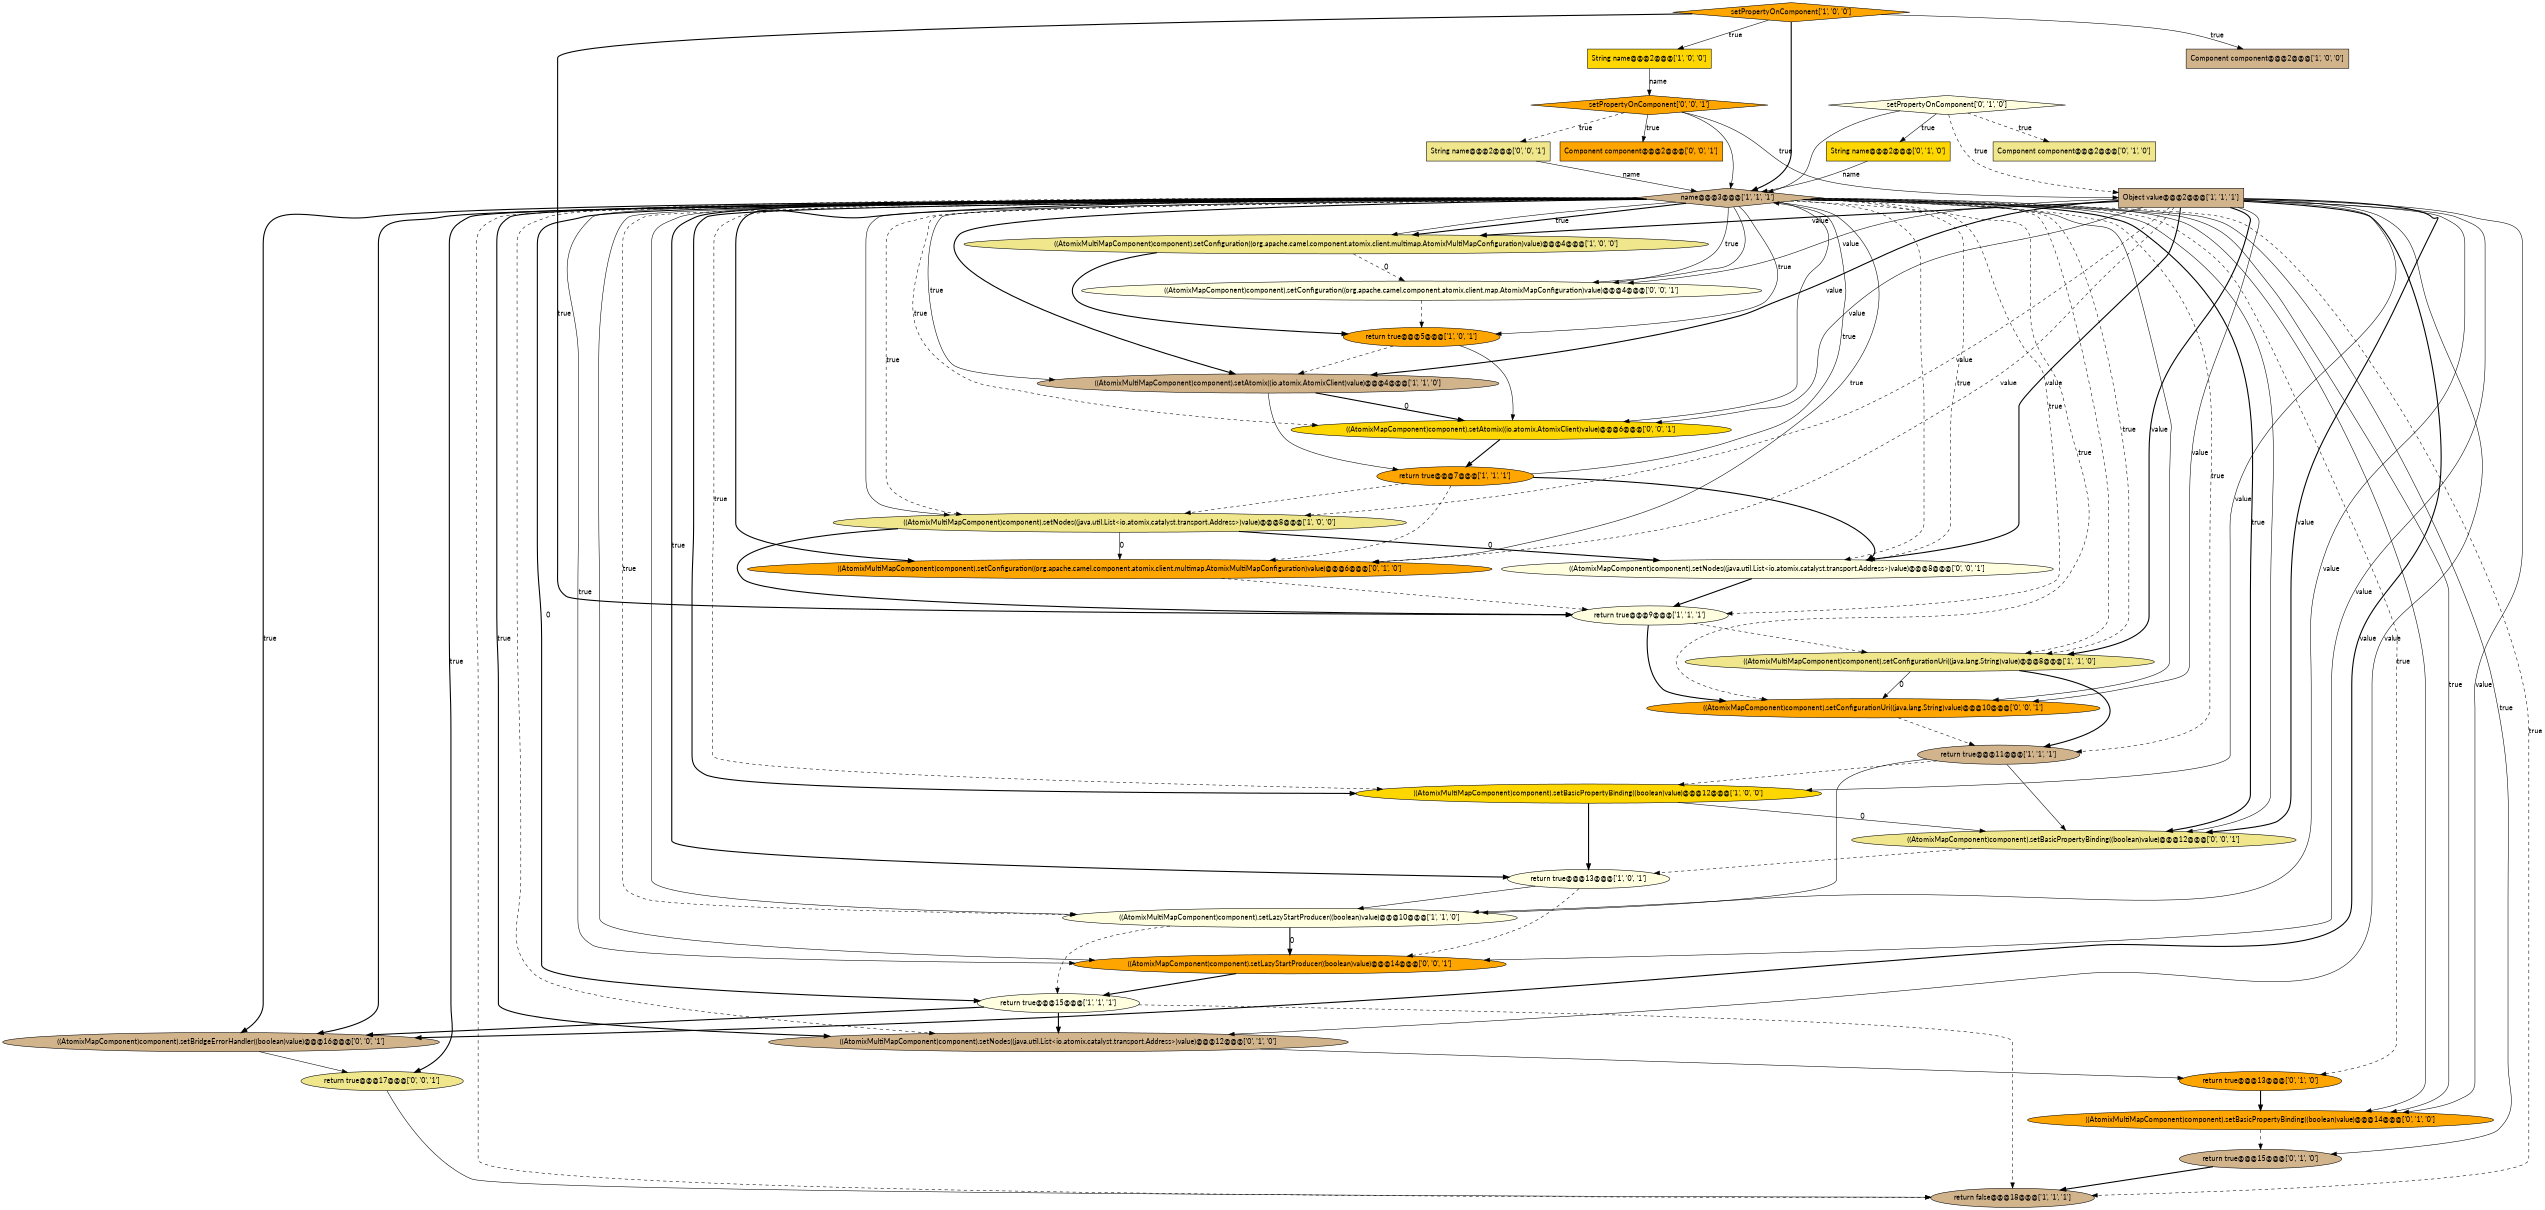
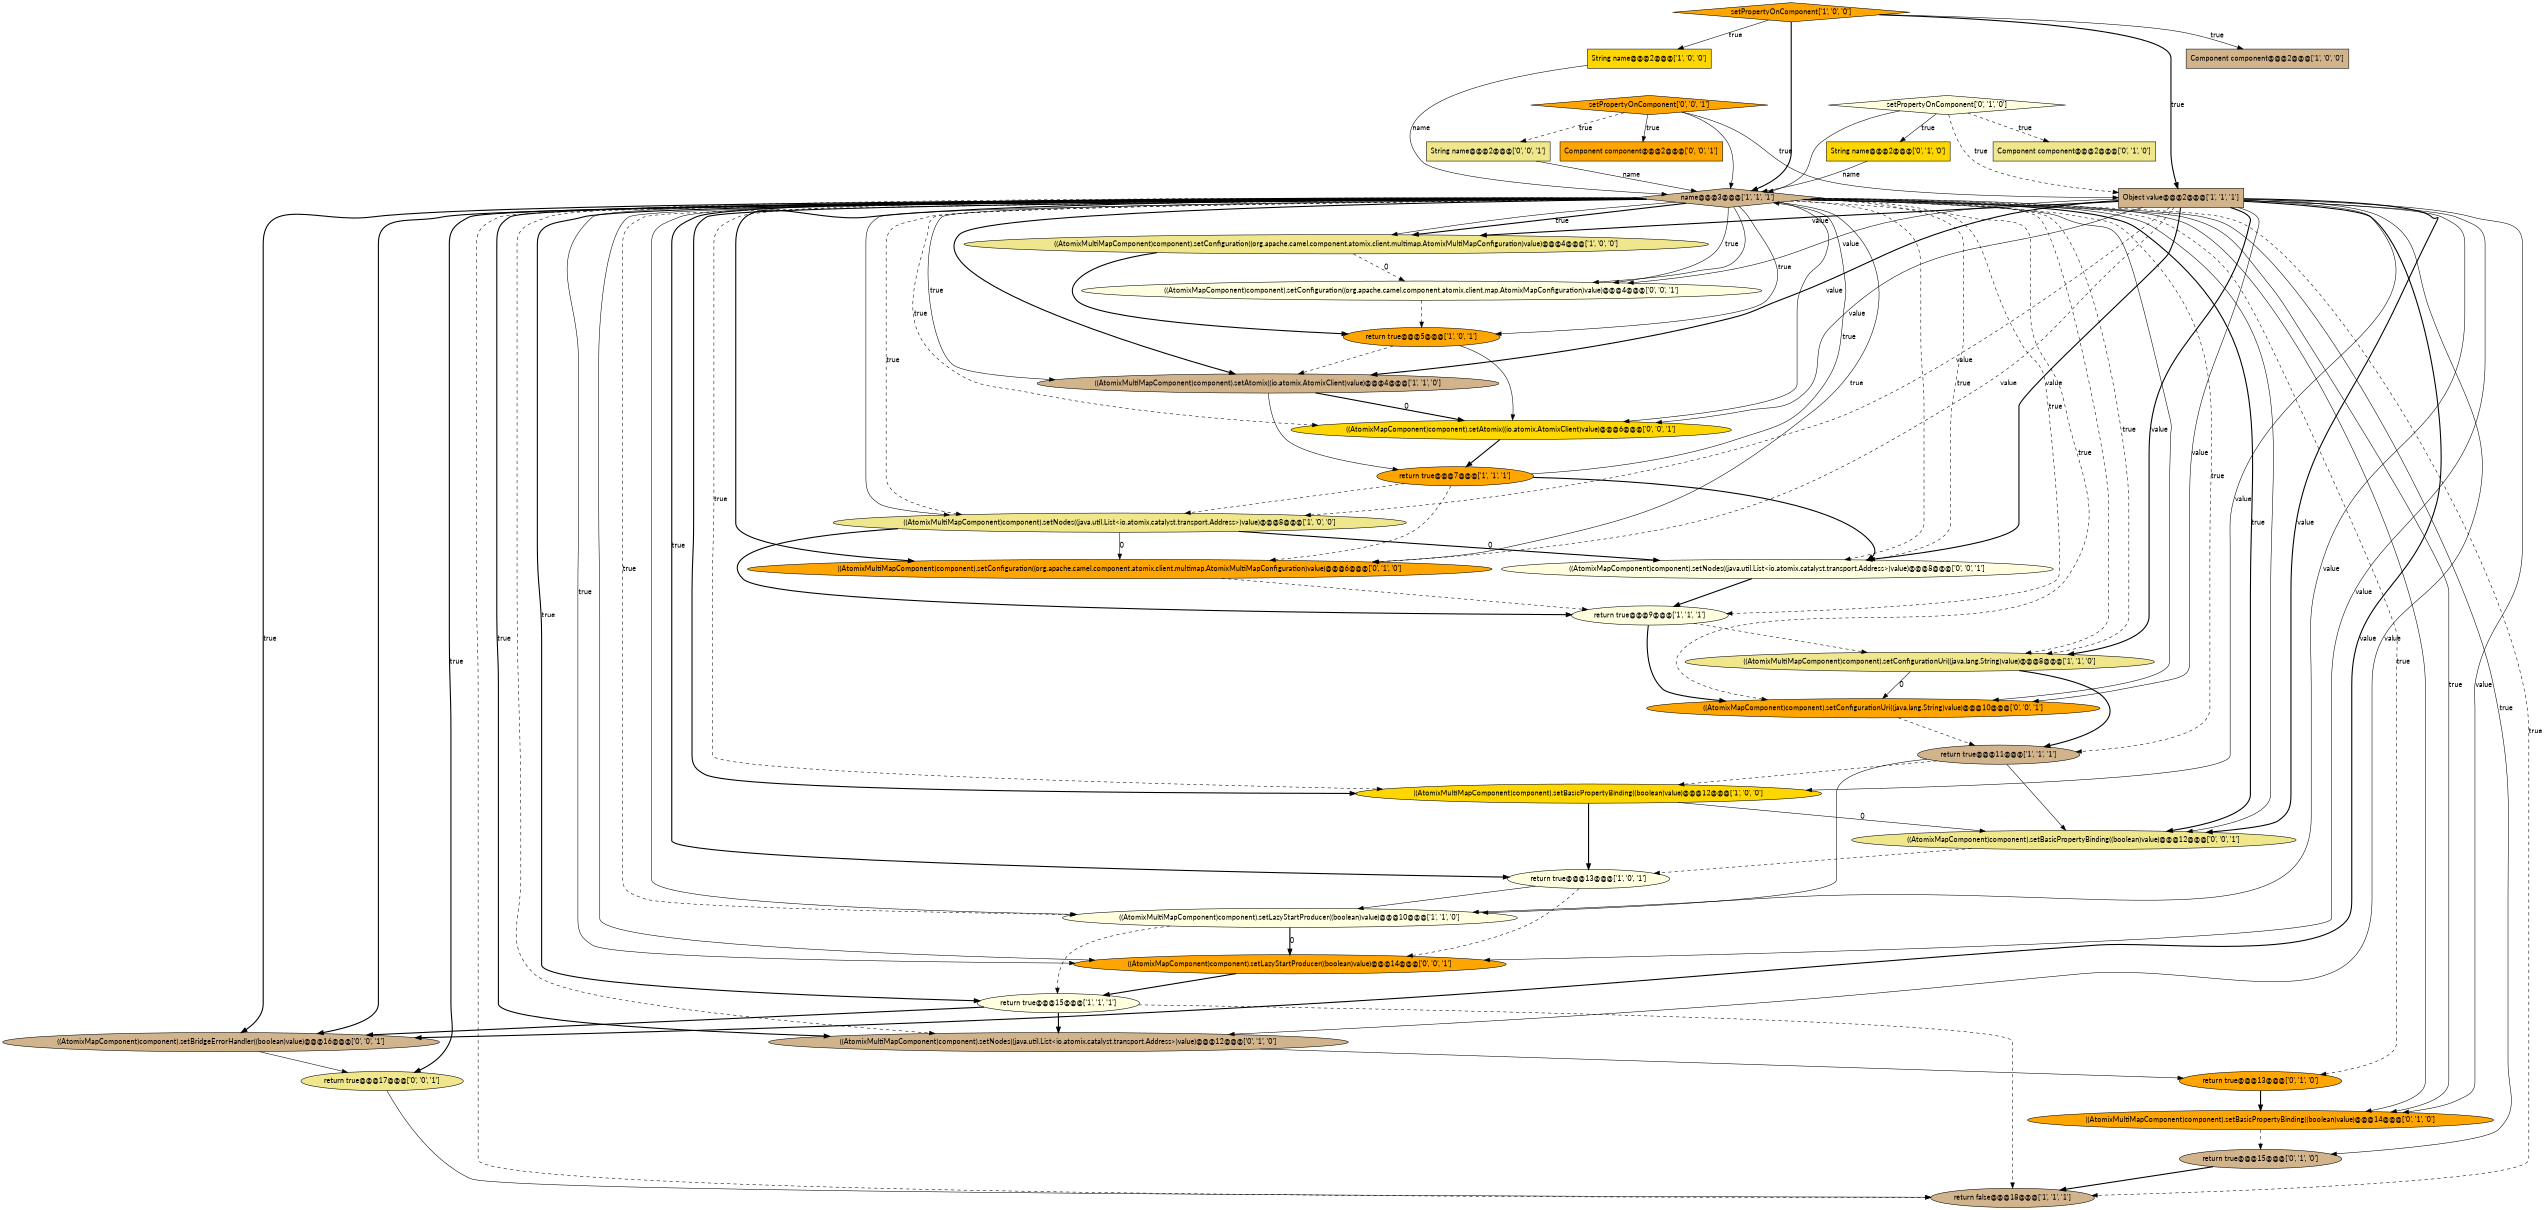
edge "String name@@@2@@@['1', '0', '0']" -> "setPropertyOnComponent['0', '0', '1']": now "String name@@@2@@@['1', '0', '0']" -> "name@@@3@@@['1', '1', '1']"
edge "setPropertyOnComponent['1', '0', '0']" -> "return true@@@9@@@['1', '1', '1']": now "setPropertyOnComponent['1', '0', '0']" -> "Object value@@@2@@@['1', '1', '1']"
edge "name@@@3@@@['1', '1', '1']" -> "return true@@@15@@@['1', '1', '1']": label "0" -> "true"
